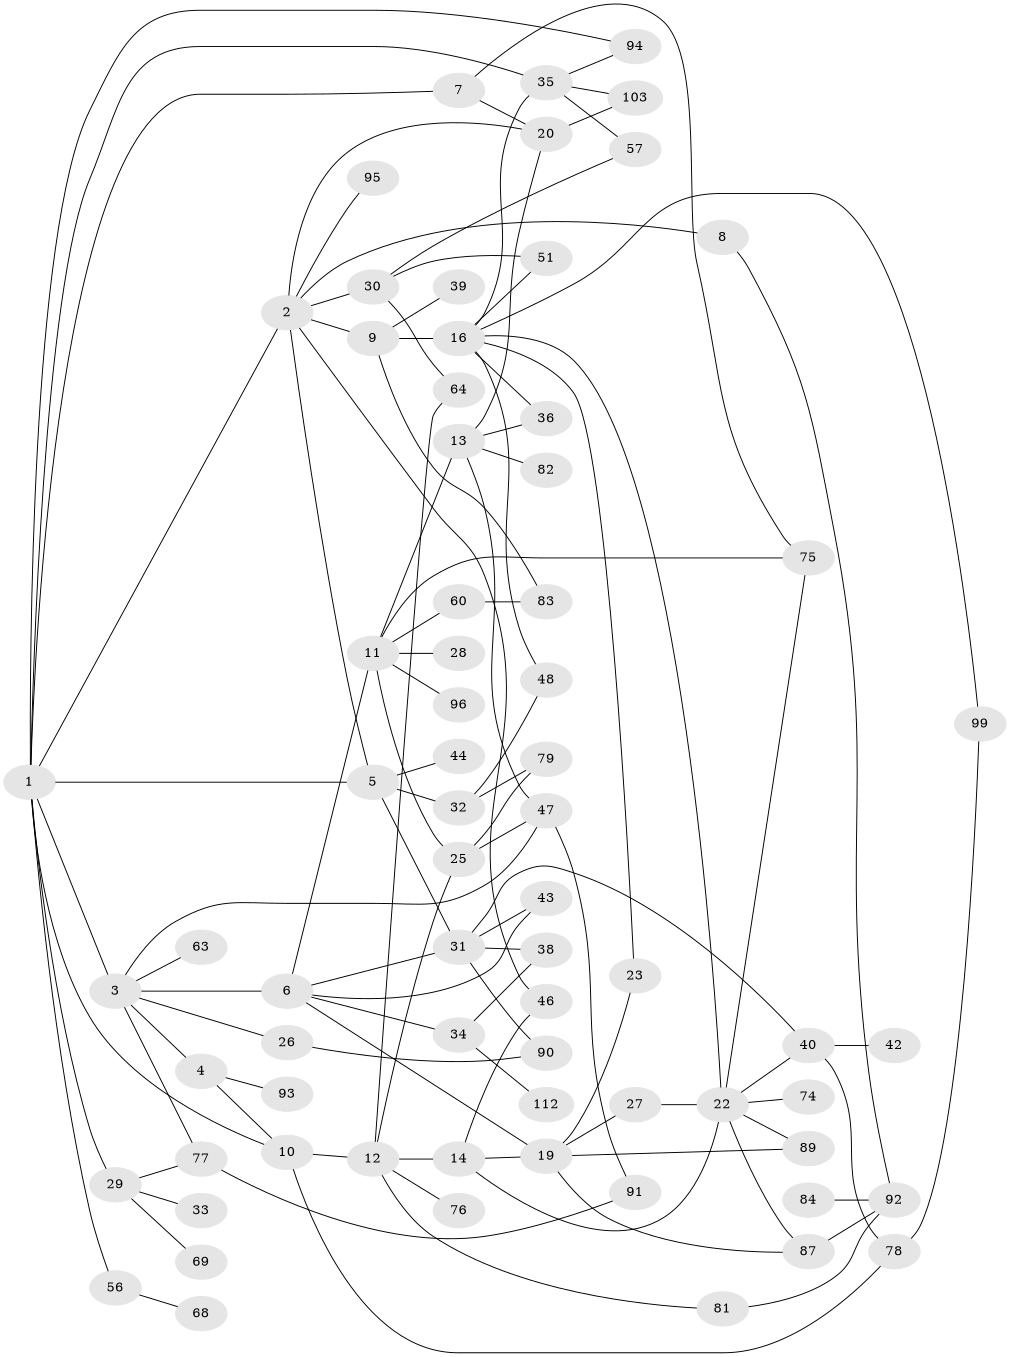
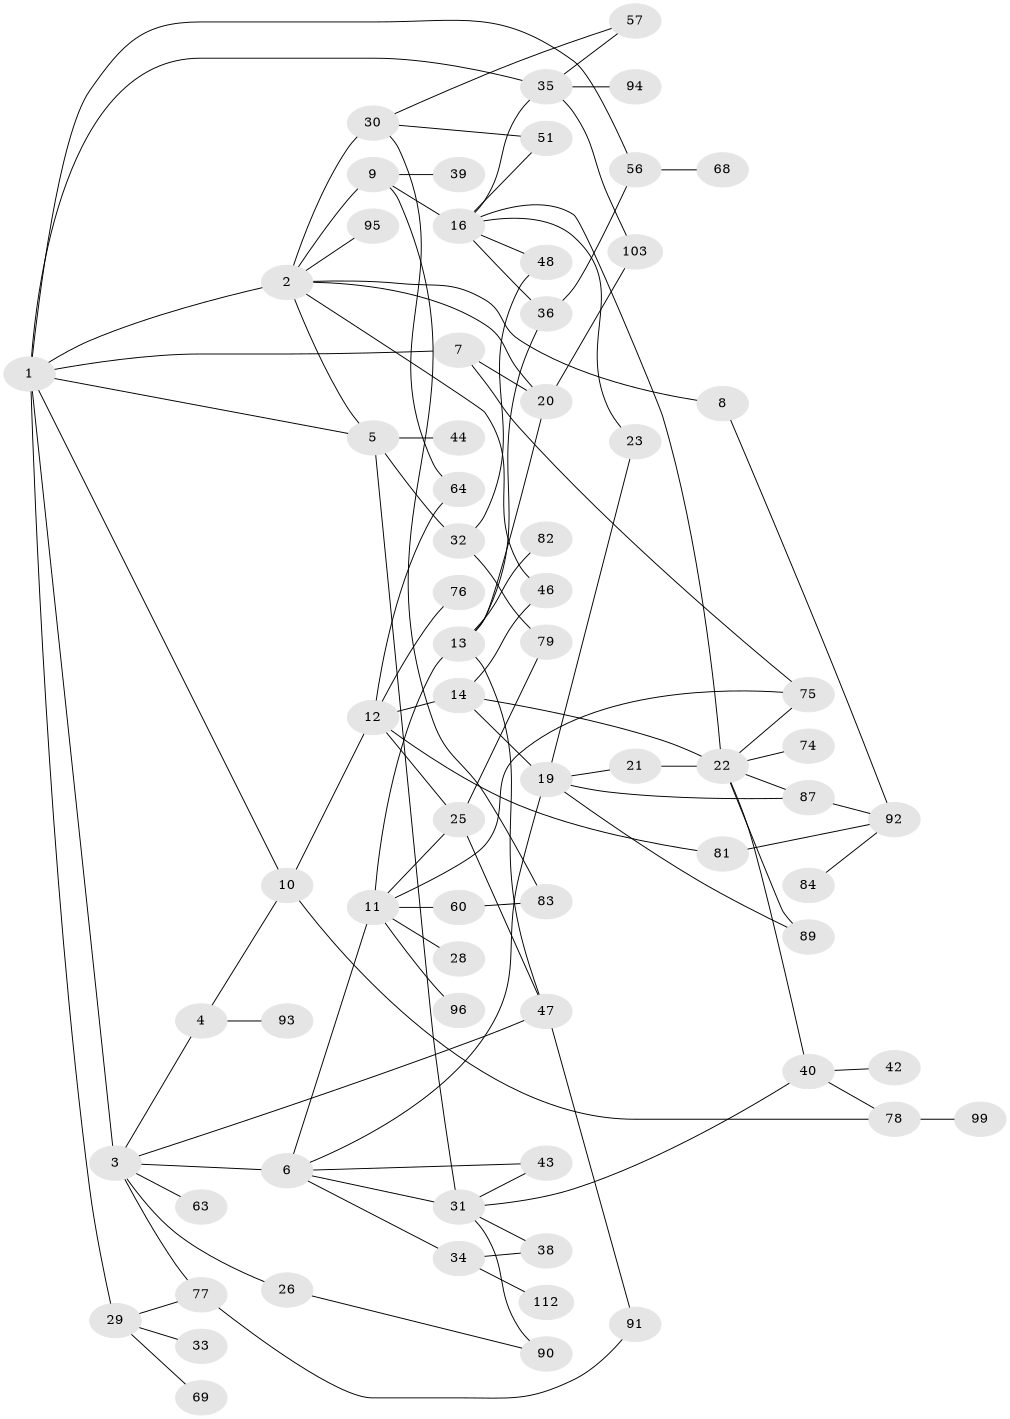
edge "94" -- "1": removed
edge "56" -- "36": added
edge "16" -- "99": removed
node "27": label "27" -> "21"
